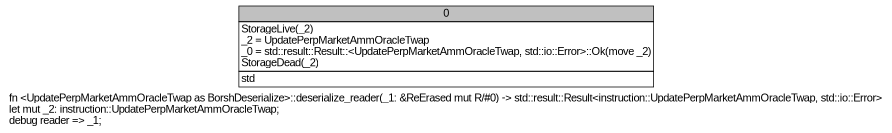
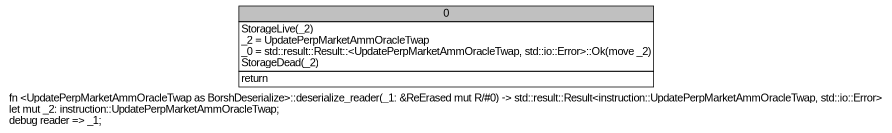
node "0": text "std" -> "return"
